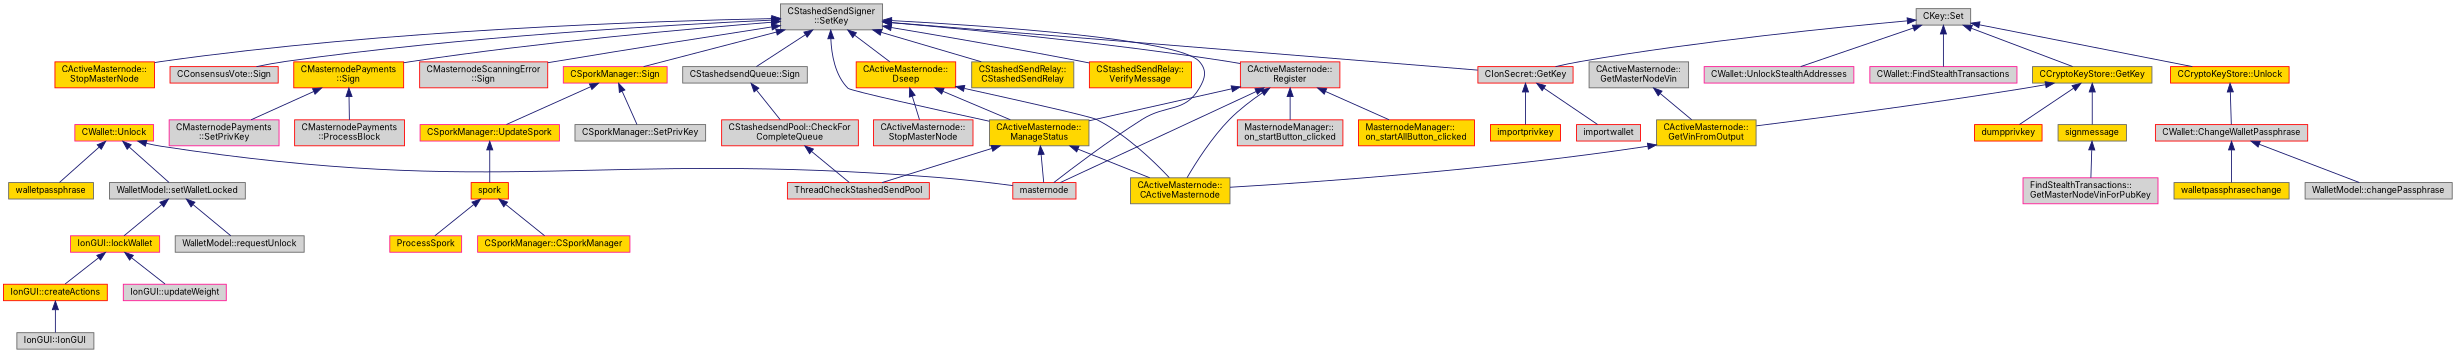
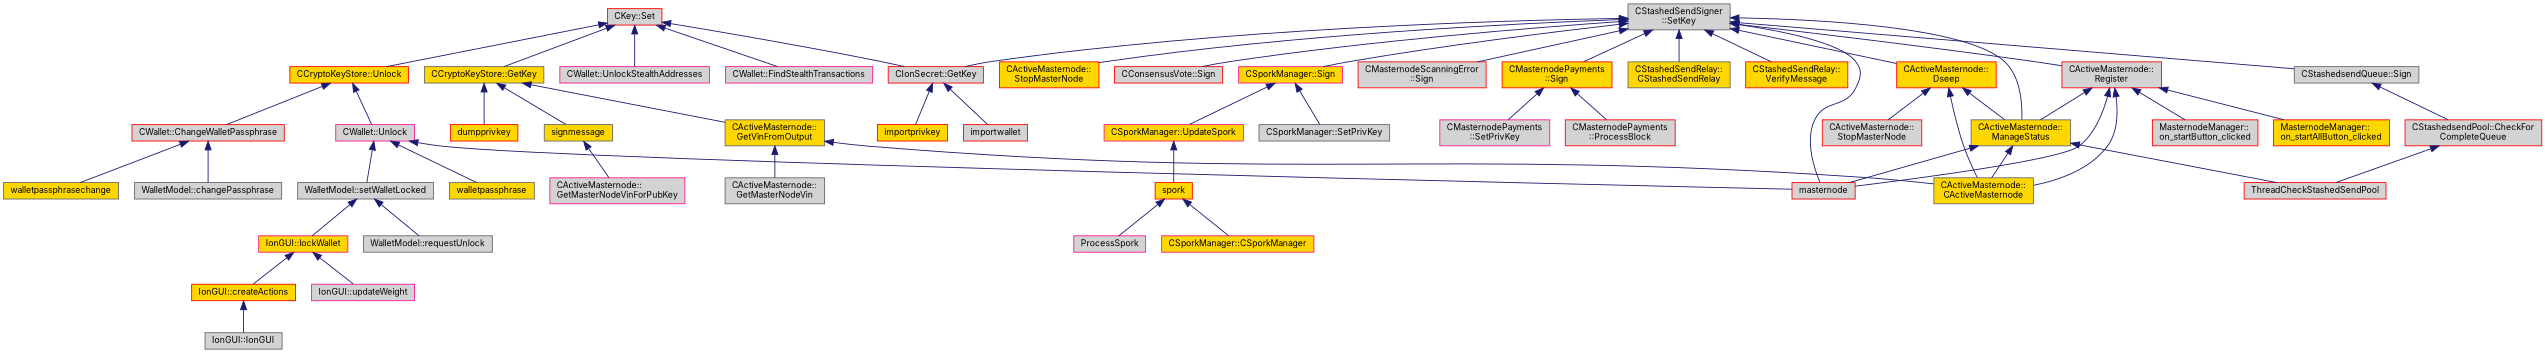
node "CKey::Set": color gray40 -> red
edge "CActiveMasternode:: GetVinFromOutput" -> "CActiveMasternode:: GetMasterNodeVin": reversed
edge "CWallet::Unlock" -> "CCryptoKeyStore::Unlock": added
node "CWallet::Unlock": fillcolor gold -> lightgrey
node "FindStealthTransactions:: GetMasterNodeVinForPubKey": label "FindStealthTransactions:: GetMasterNodeVinForPubKey" -> "CActiveMasternode:: GetMasterNodeVinForPubKey"
node "ProcessSpork": fillcolor gold -> lightgrey
